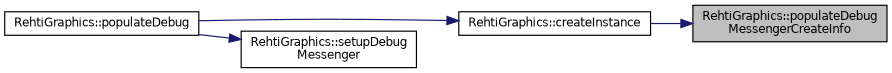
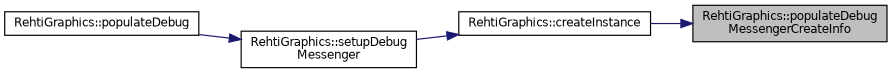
edge "RehtiGraphics::populateDebug" -> "RehtiGraphics::createInstance": now "RehtiGraphics::setupDebug Messenger" -> "RehtiGraphics::createInstance"
